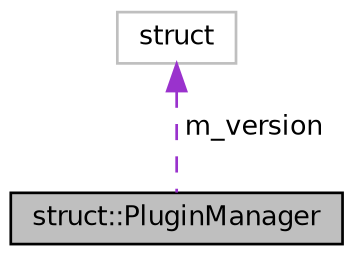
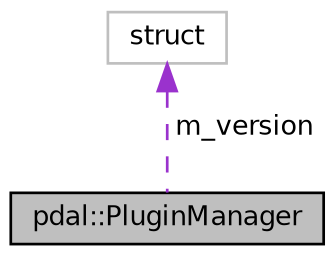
node "struct::PluginManager": label "struct::PluginManager" -> "pdal::PluginManager"
